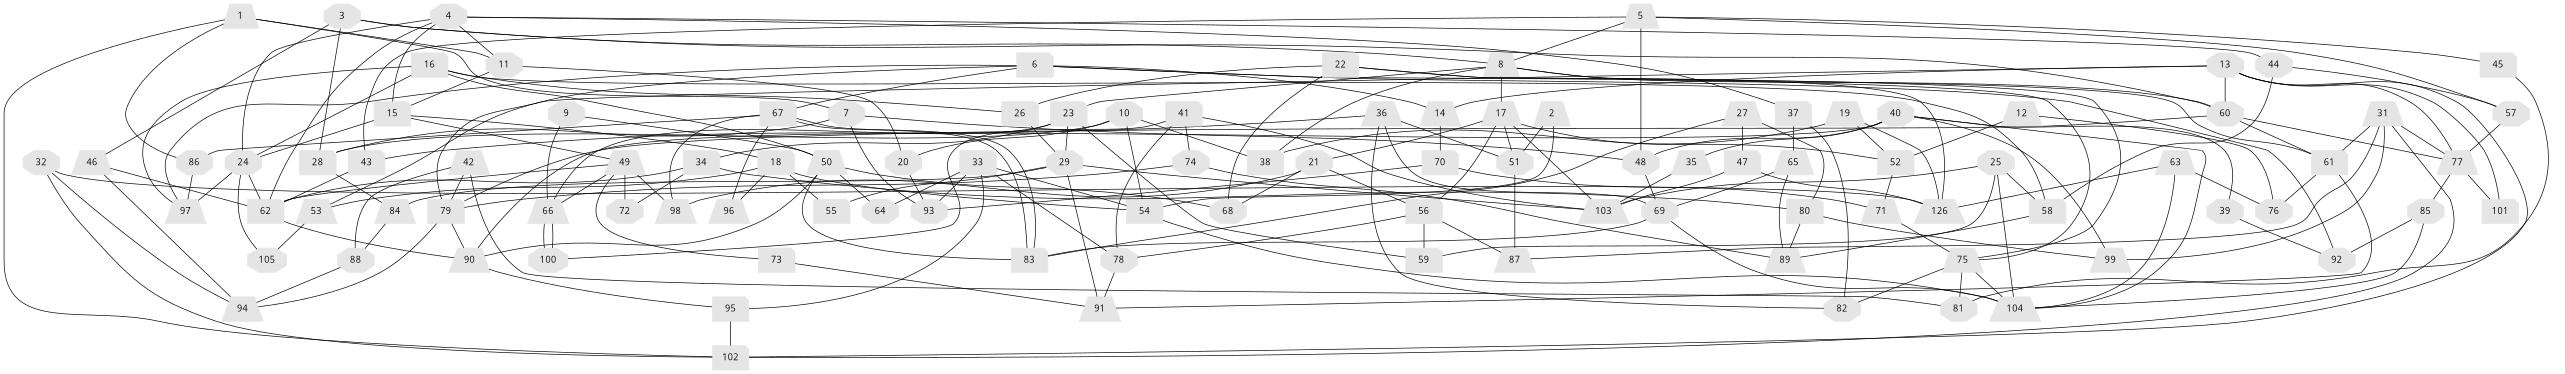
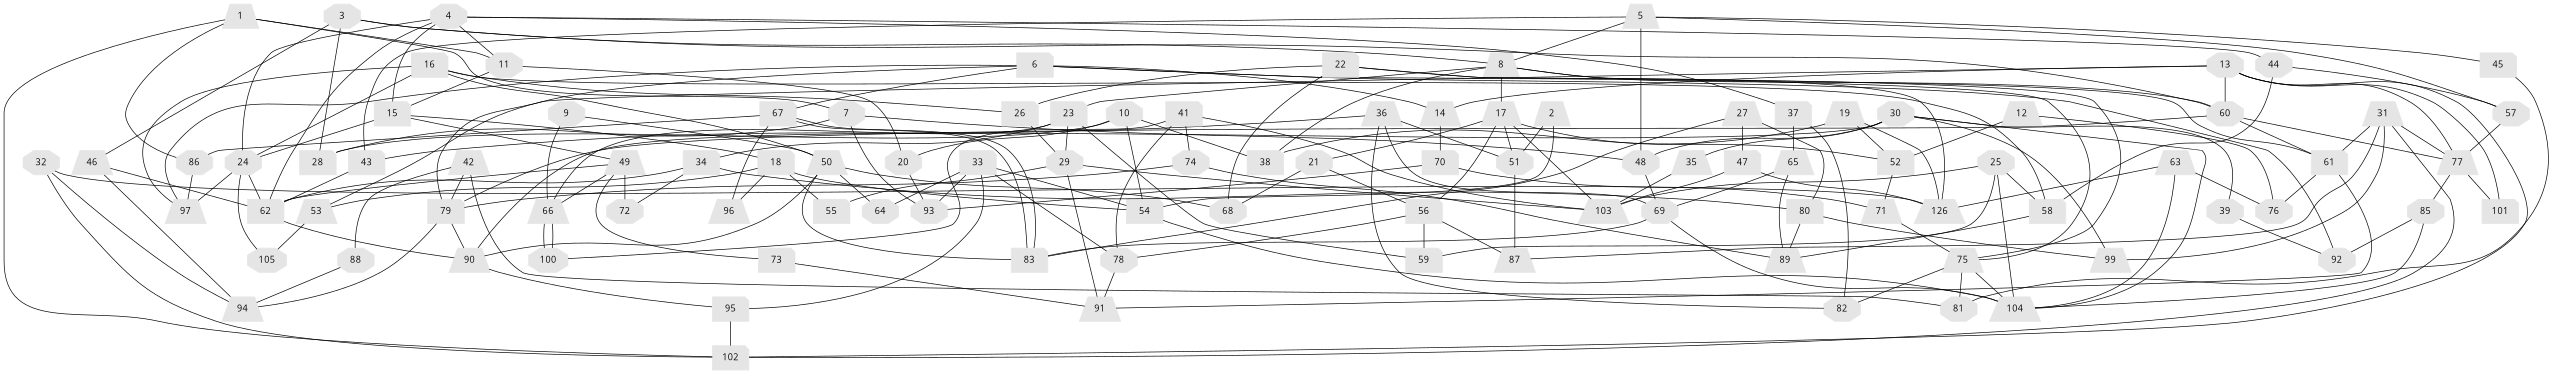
node "40": label "40" -> "30"
node "84": removed
node "98": removed
